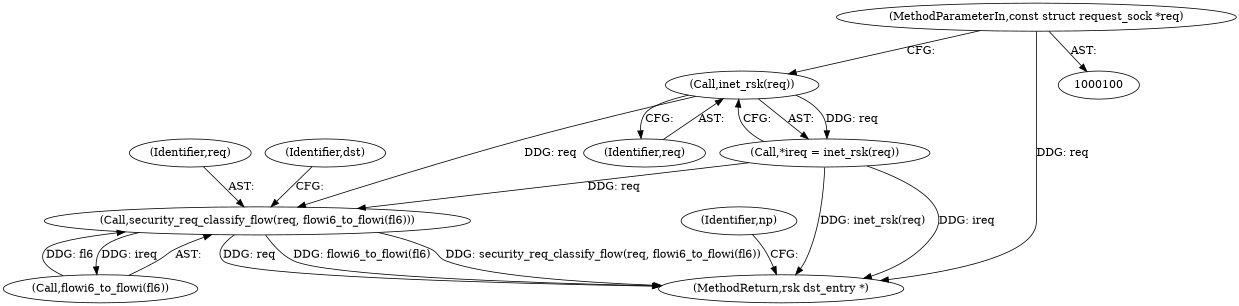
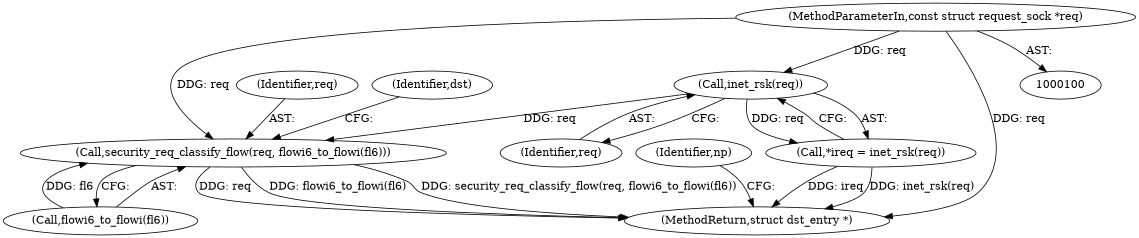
edge "(MethodParameterIn,const struct request_sock *req)" -> "(Call,inet_rsk(req))": label "CFG: " -> "DDG: req"
edge "(Call,*ireq = inet_rsk(req))" -> "(Call,security_req_classify_flow(req, flowi6_to_flowi(fl6)))": now "(MethodParameterIn,const struct request_sock *req)" -> "(Call,security_req_classify_flow(req, flowi6_to_flowi(fl6)))"
edge "(Call,security_req_classify_flow(req, flowi6_to_flowi(fl6)))" -> "(Call,flowi6_to_flowi(fl6))": label "DDG: ireq" -> "CFG: "
node "(MethodReturn,rsk dst_entry *)": label "(MethodReturn,rsk dst_entry *)" -> "(MethodReturn,struct dst_entry *)"
